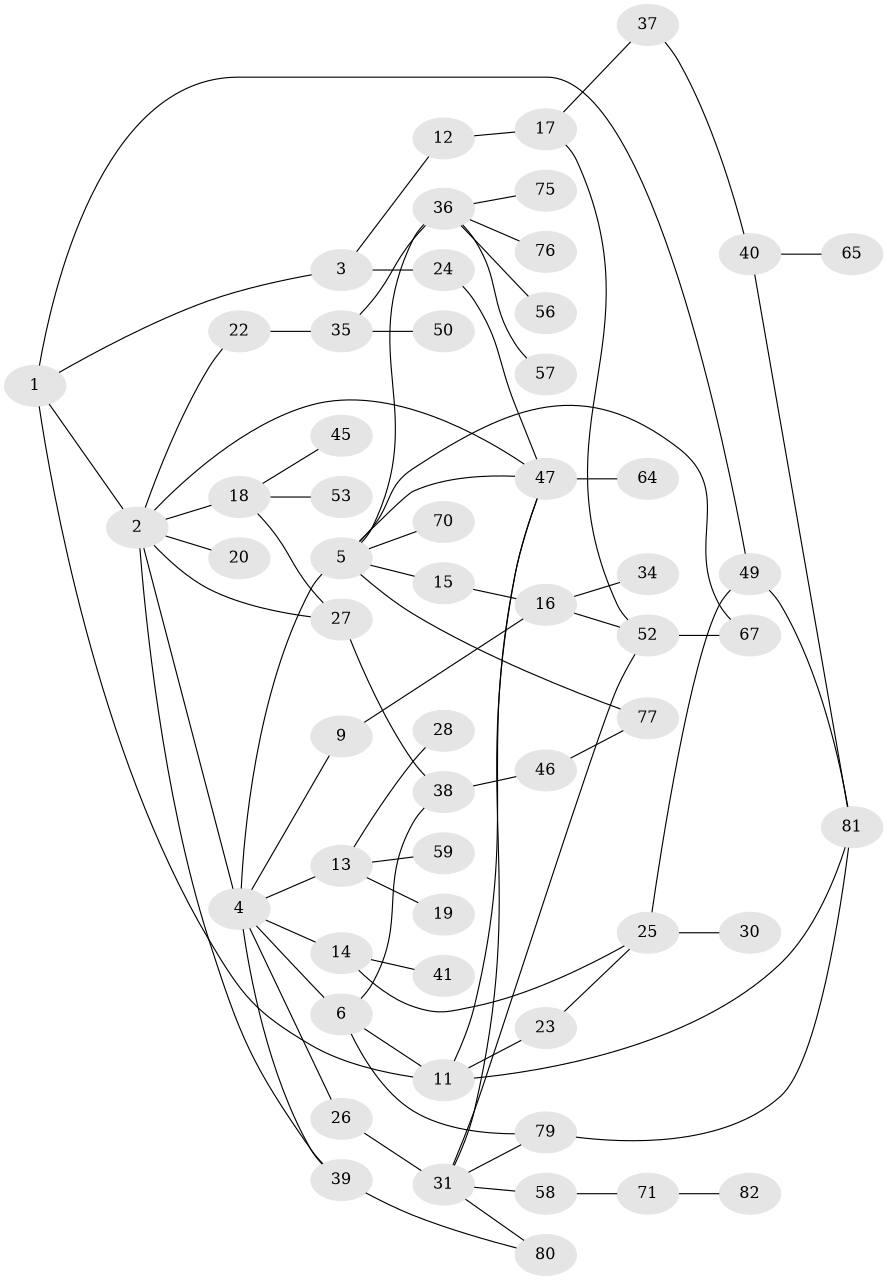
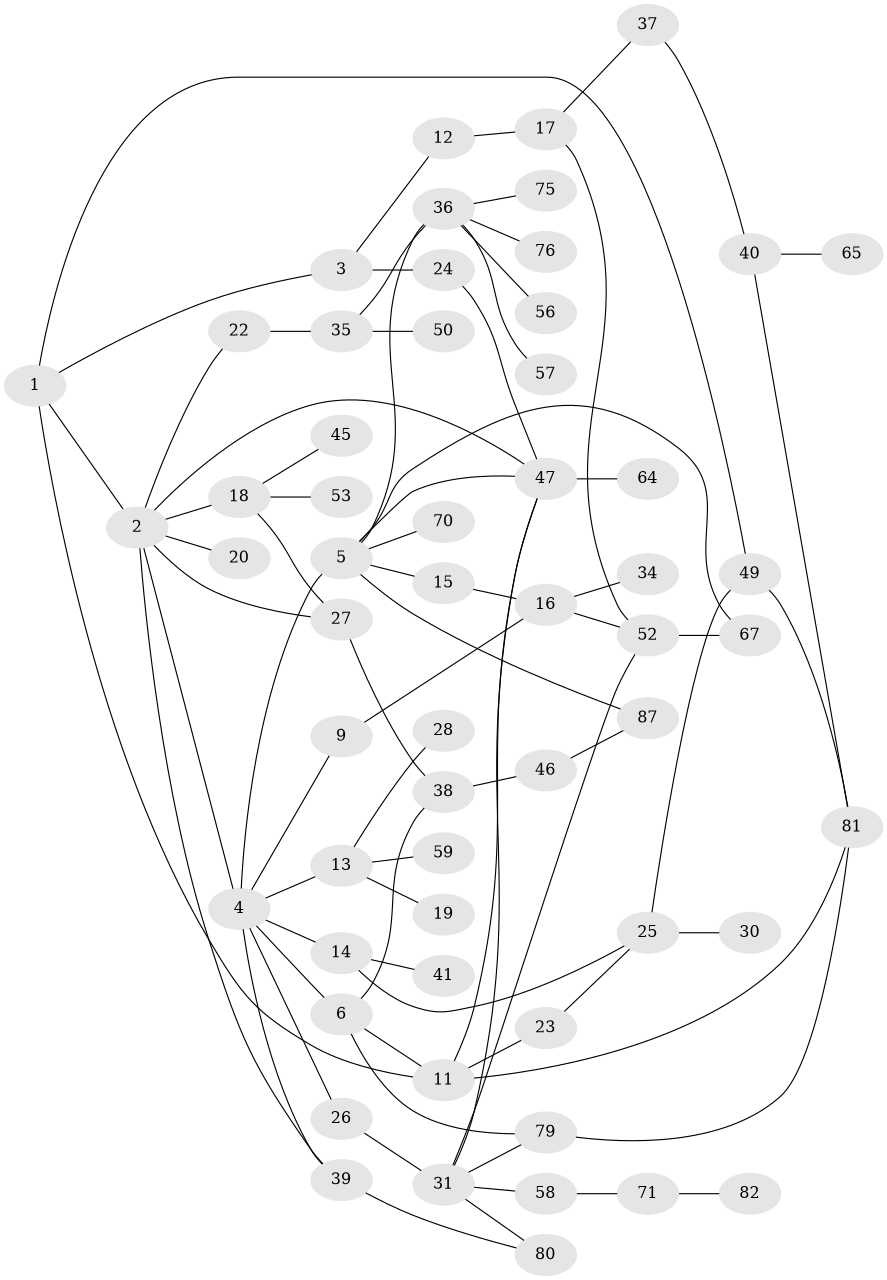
node "77": label "77" -> "87"
